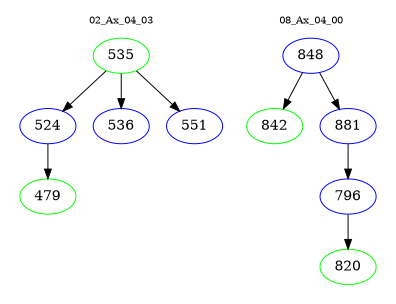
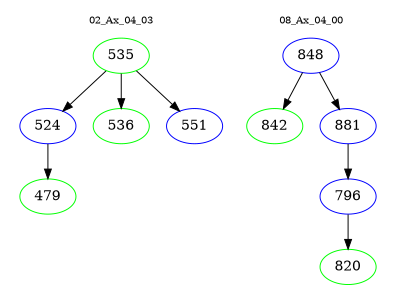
node "536": color blue -> green
